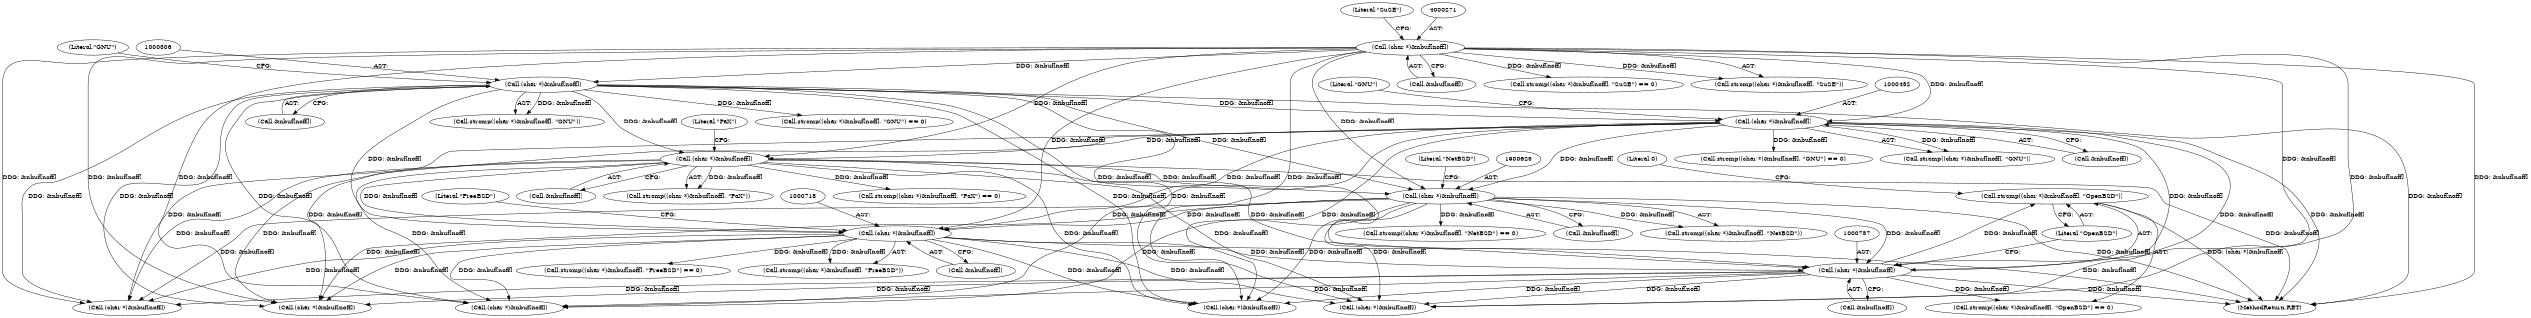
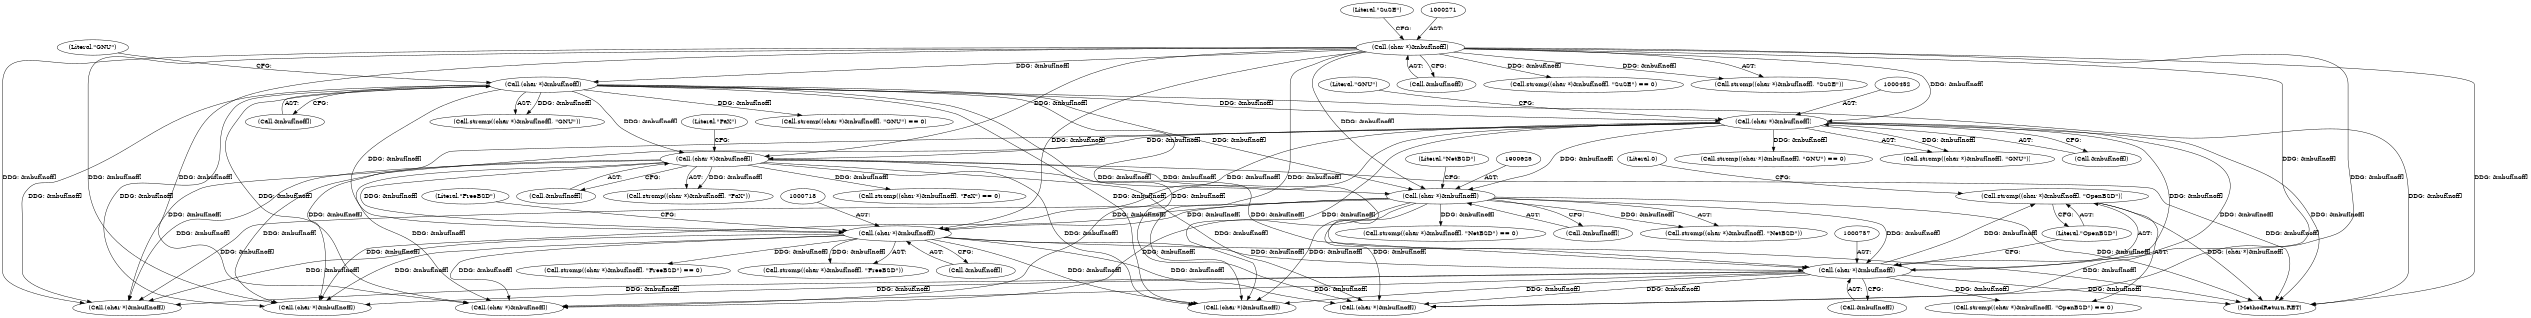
node "4000271": label "4000271" -> "1000271"
node "1000306": removed
